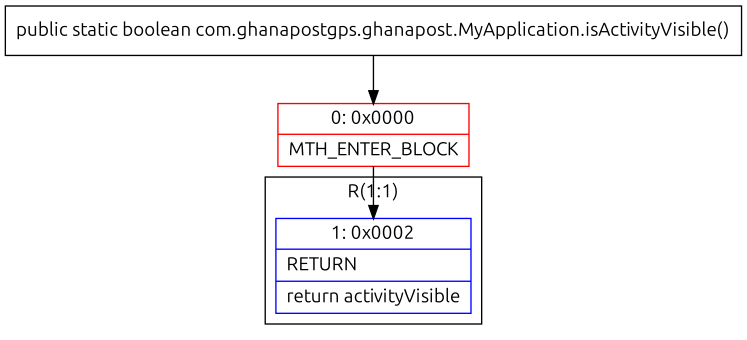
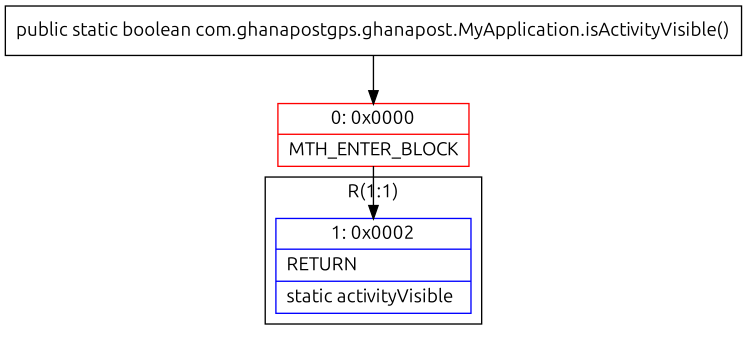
node "1: 0x0002": text "return activityVisible" -> "static activityVisible"
